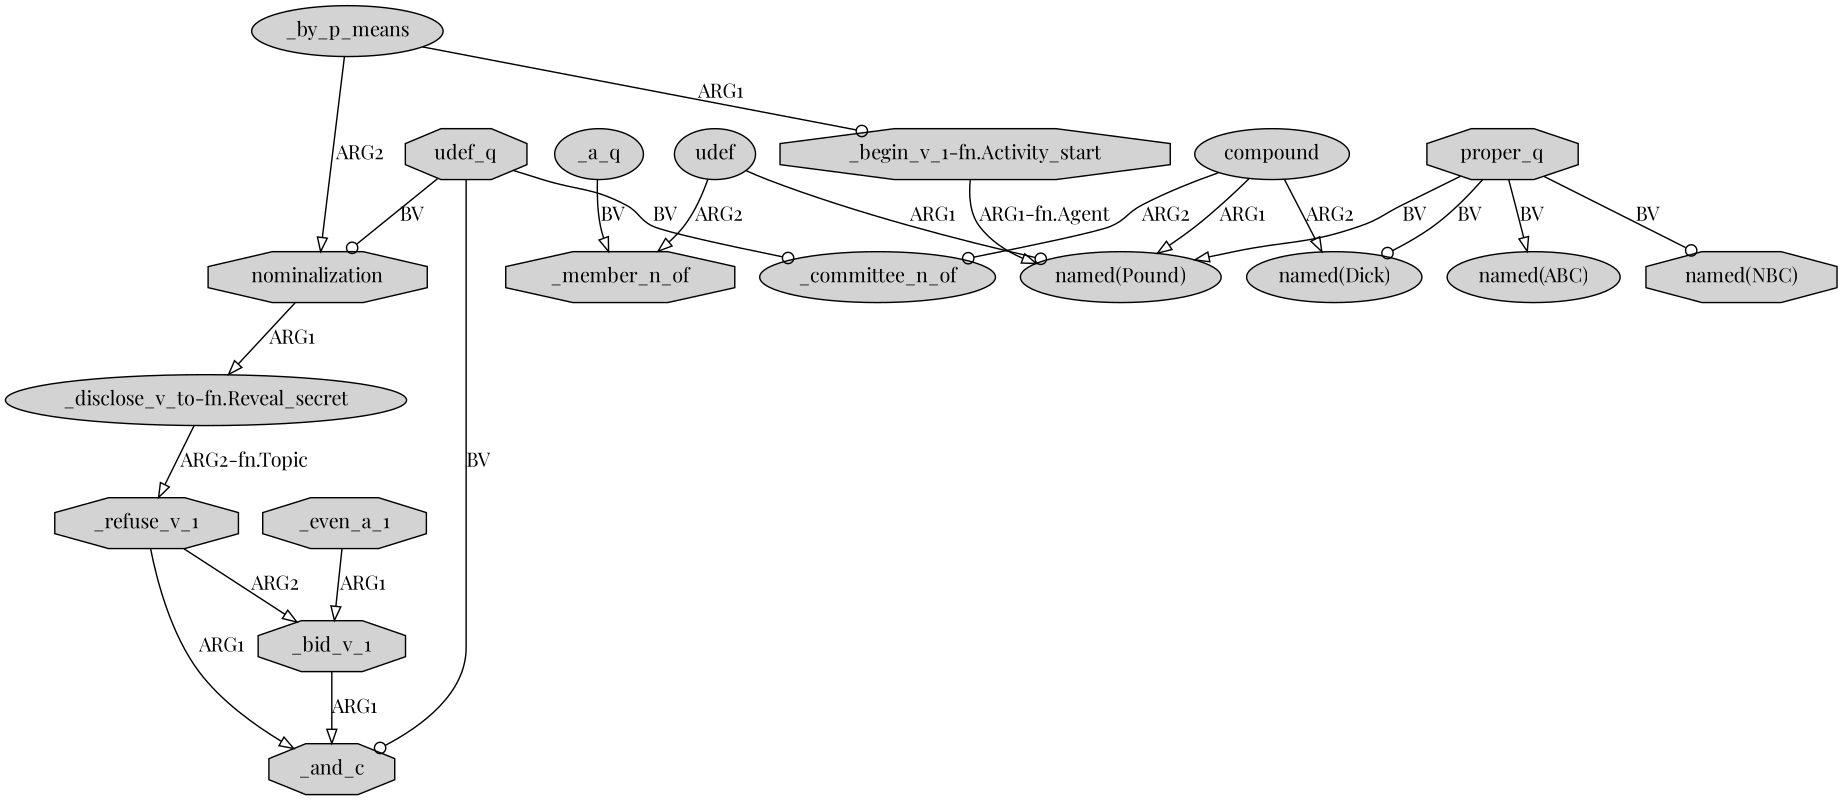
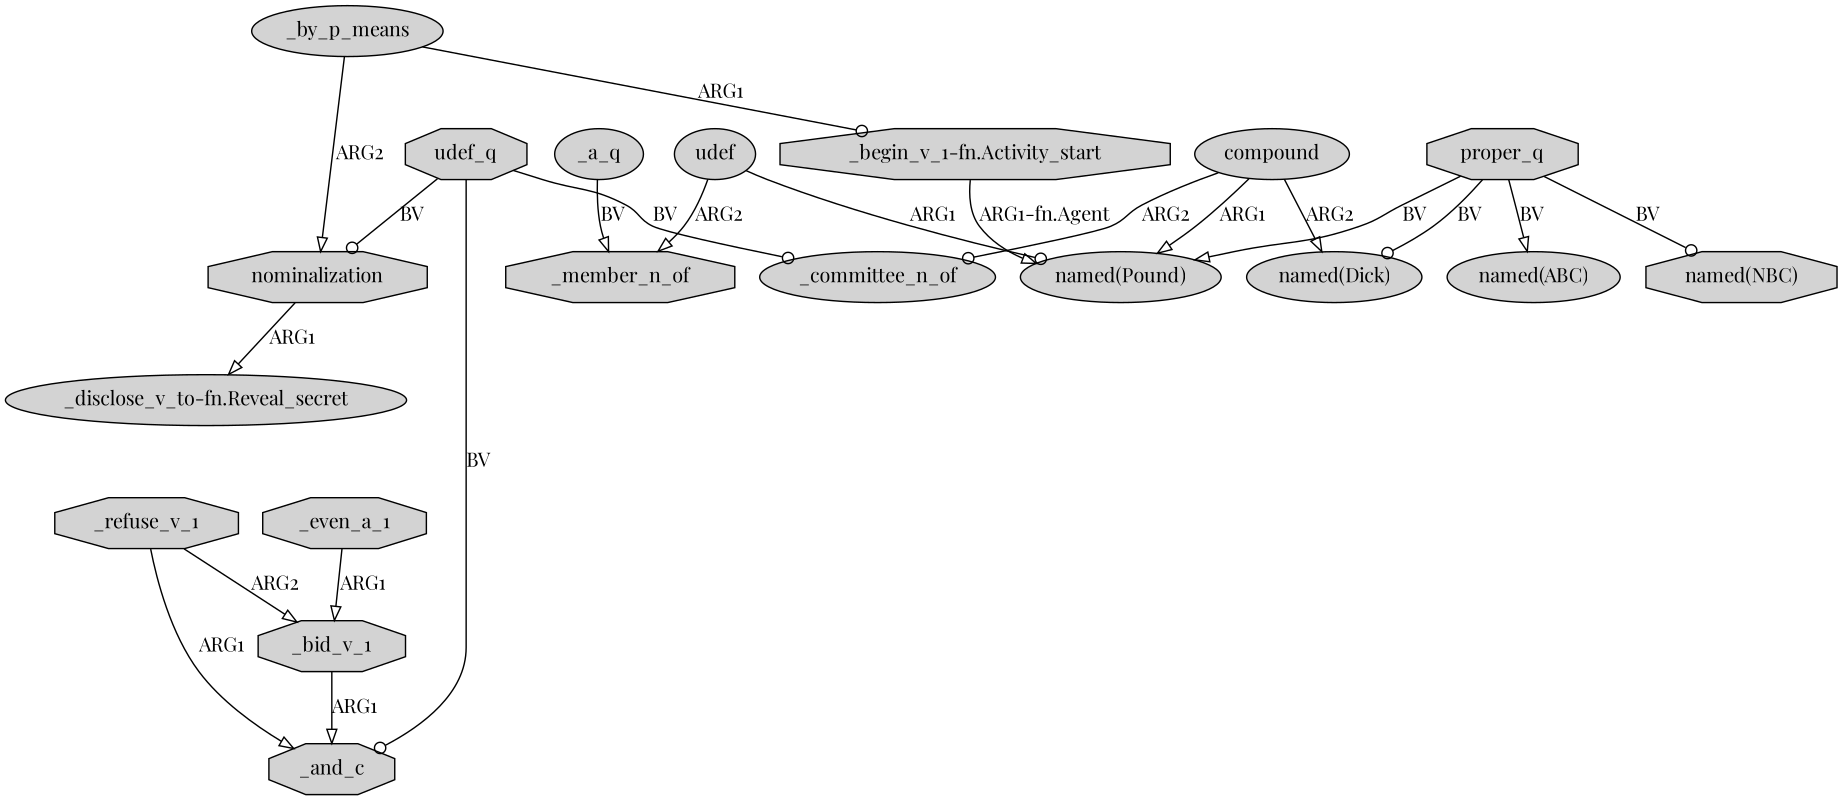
edge "_disclose_v_to-fn.Reveal_secret" -> "_refuse_v_1": removed, label "ARG2-fn.Topic"
